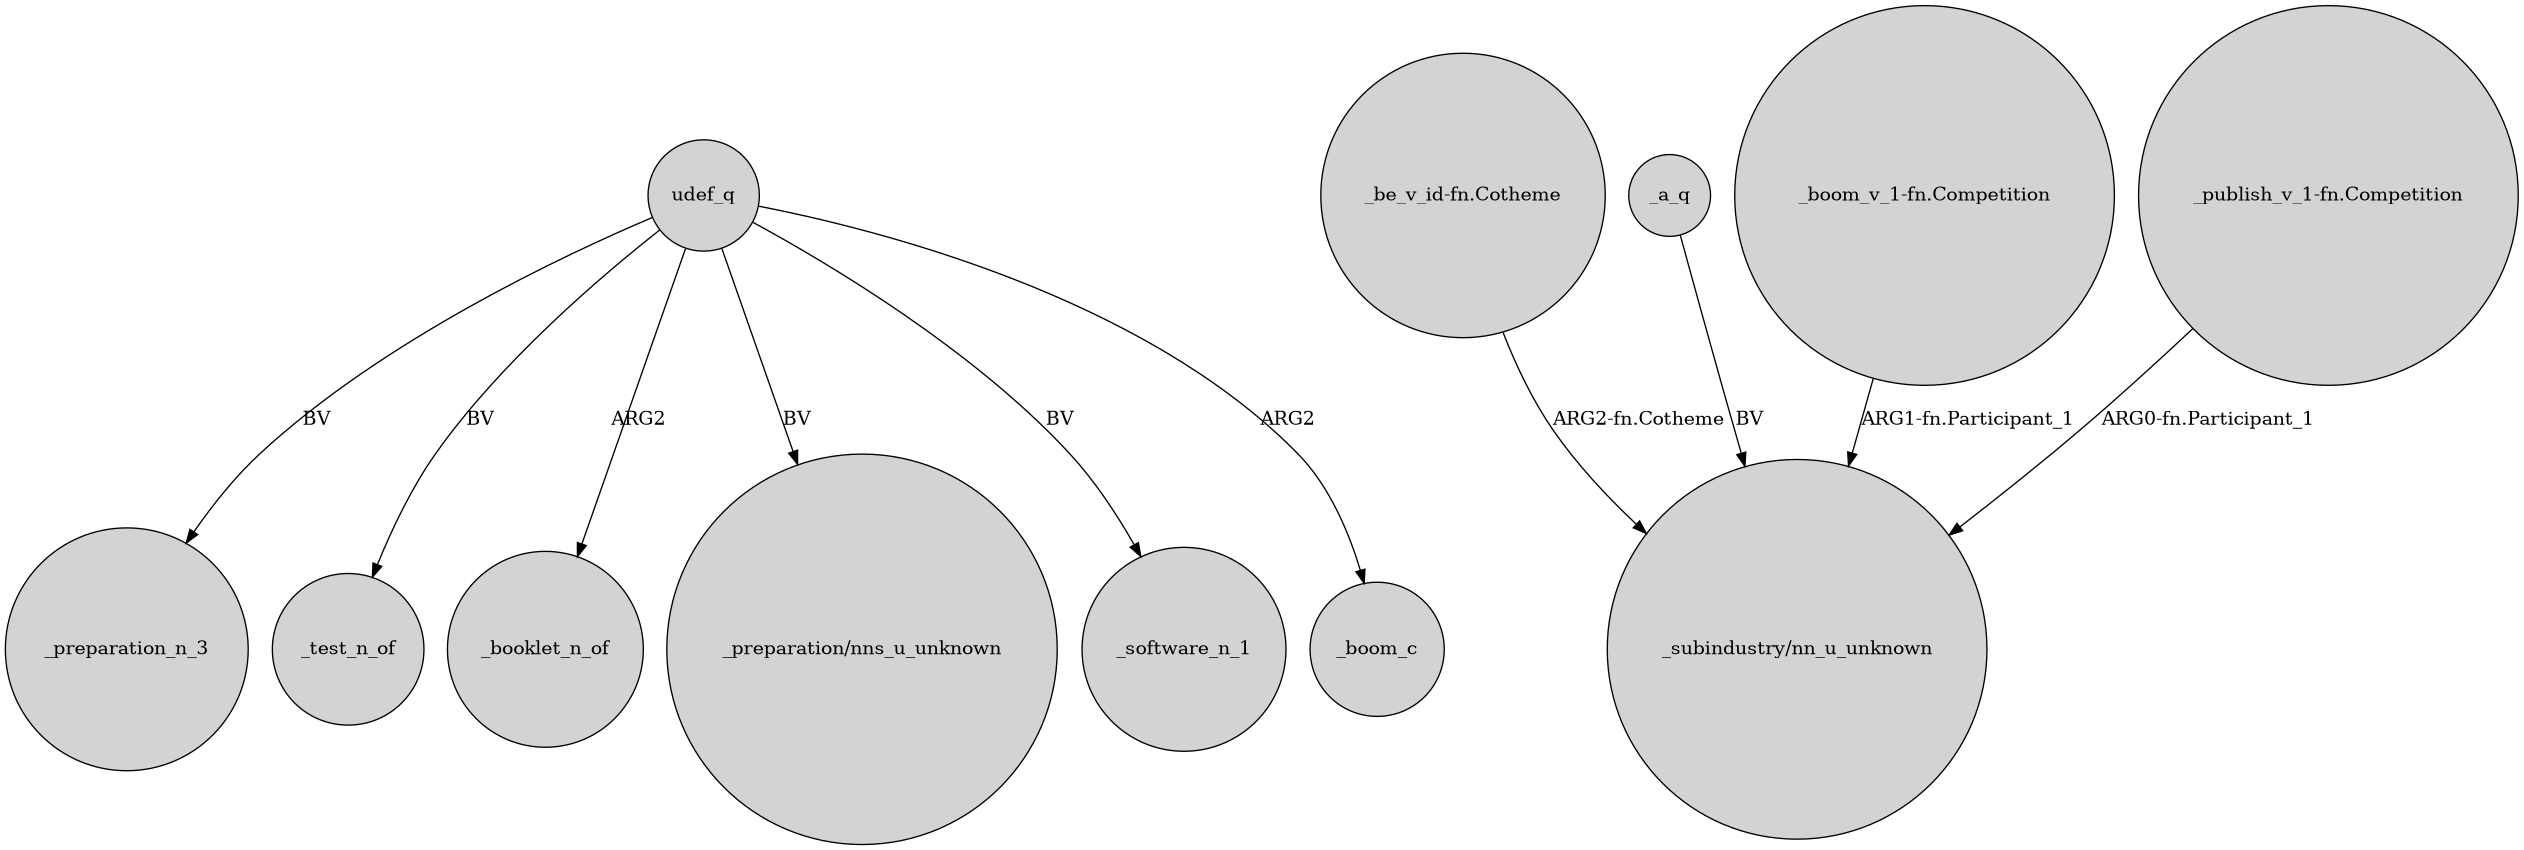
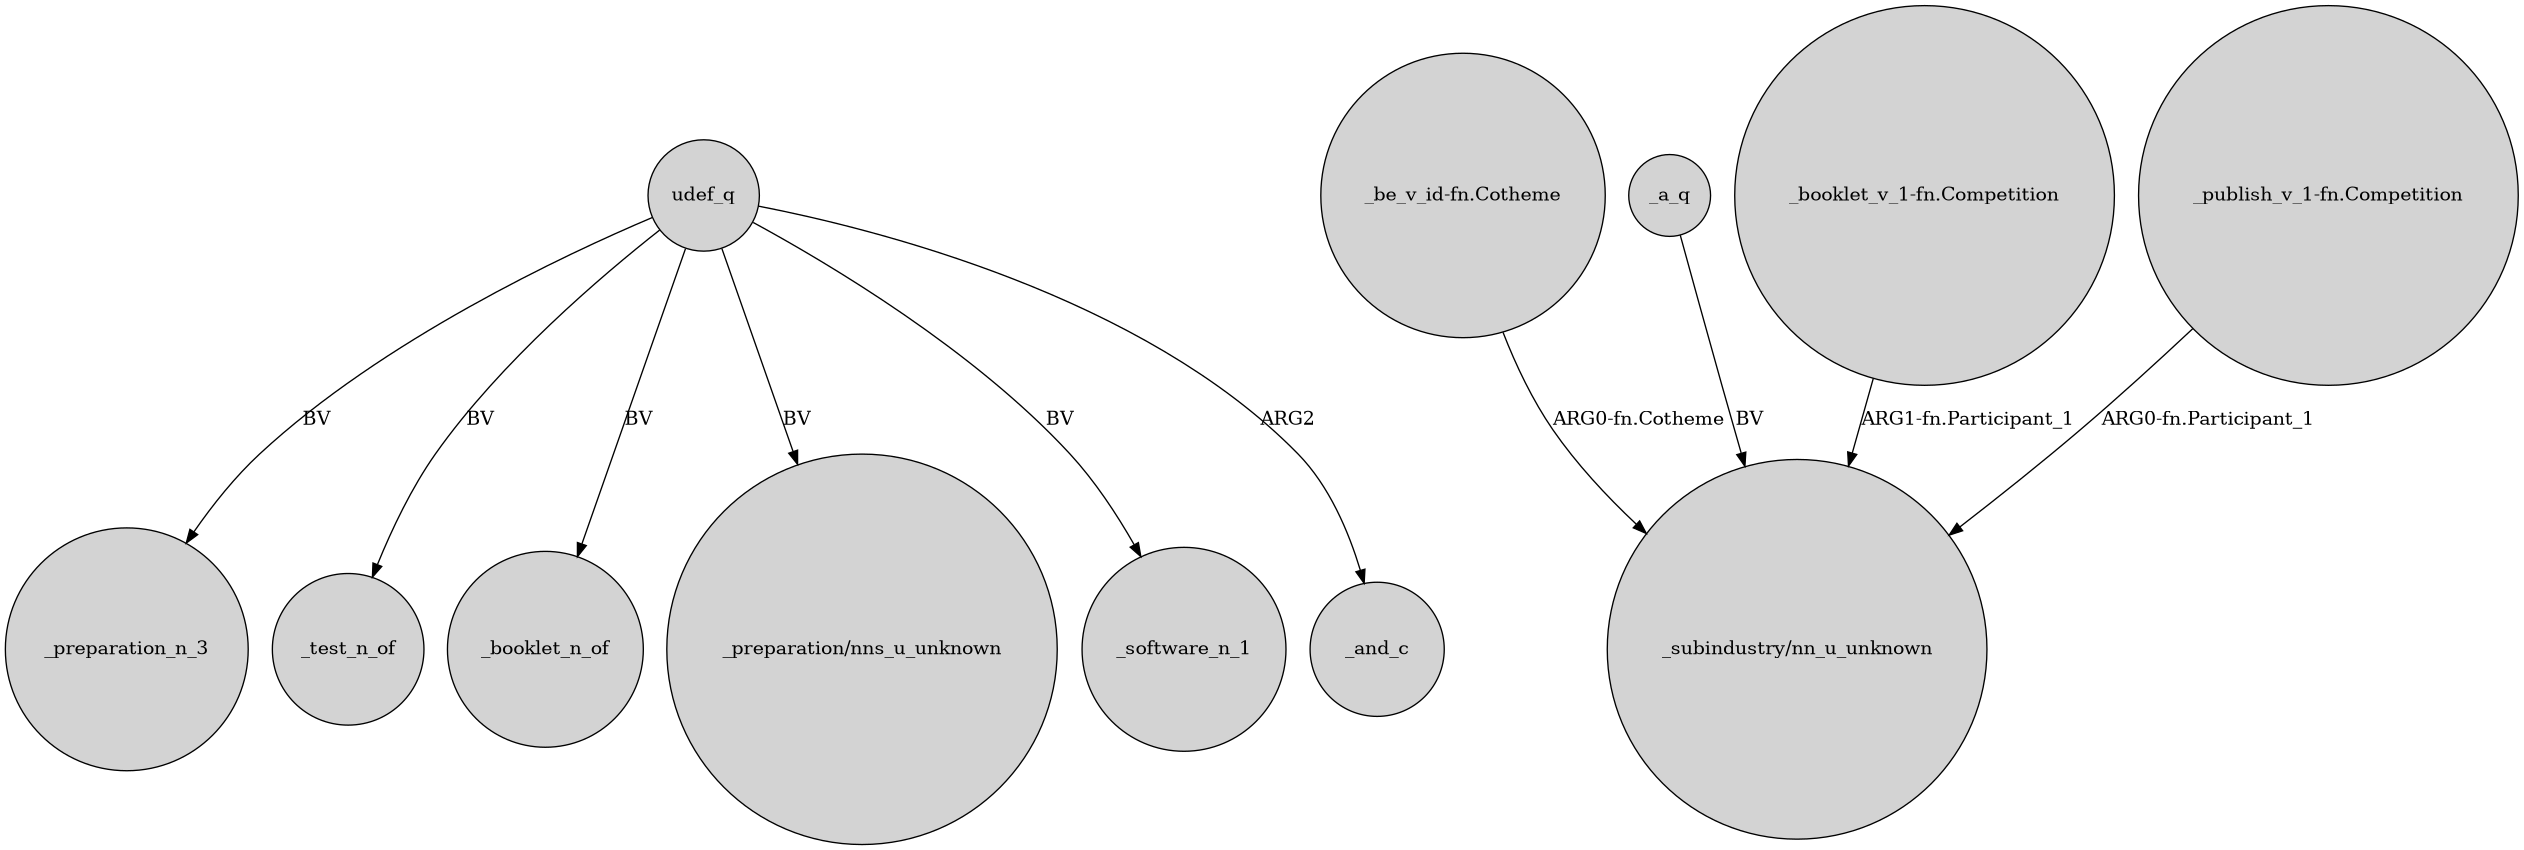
node "_boom_v_1-fn.Competition": label "_boom_v_1-fn.Competition" -> "_booklet_v_1-fn.Competition"
edge "udef_q" -> "_booklet_n_of": label "ARG2" -> "BV"
edge "_be_v_id-fn.Cotheme" -> "_subindustry/nn_u_unknown": label "ARG2-fn.Cotheme" -> "ARG0-fn.Cotheme"
node "_boom_c": label "_boom_c" -> "_and_c"
